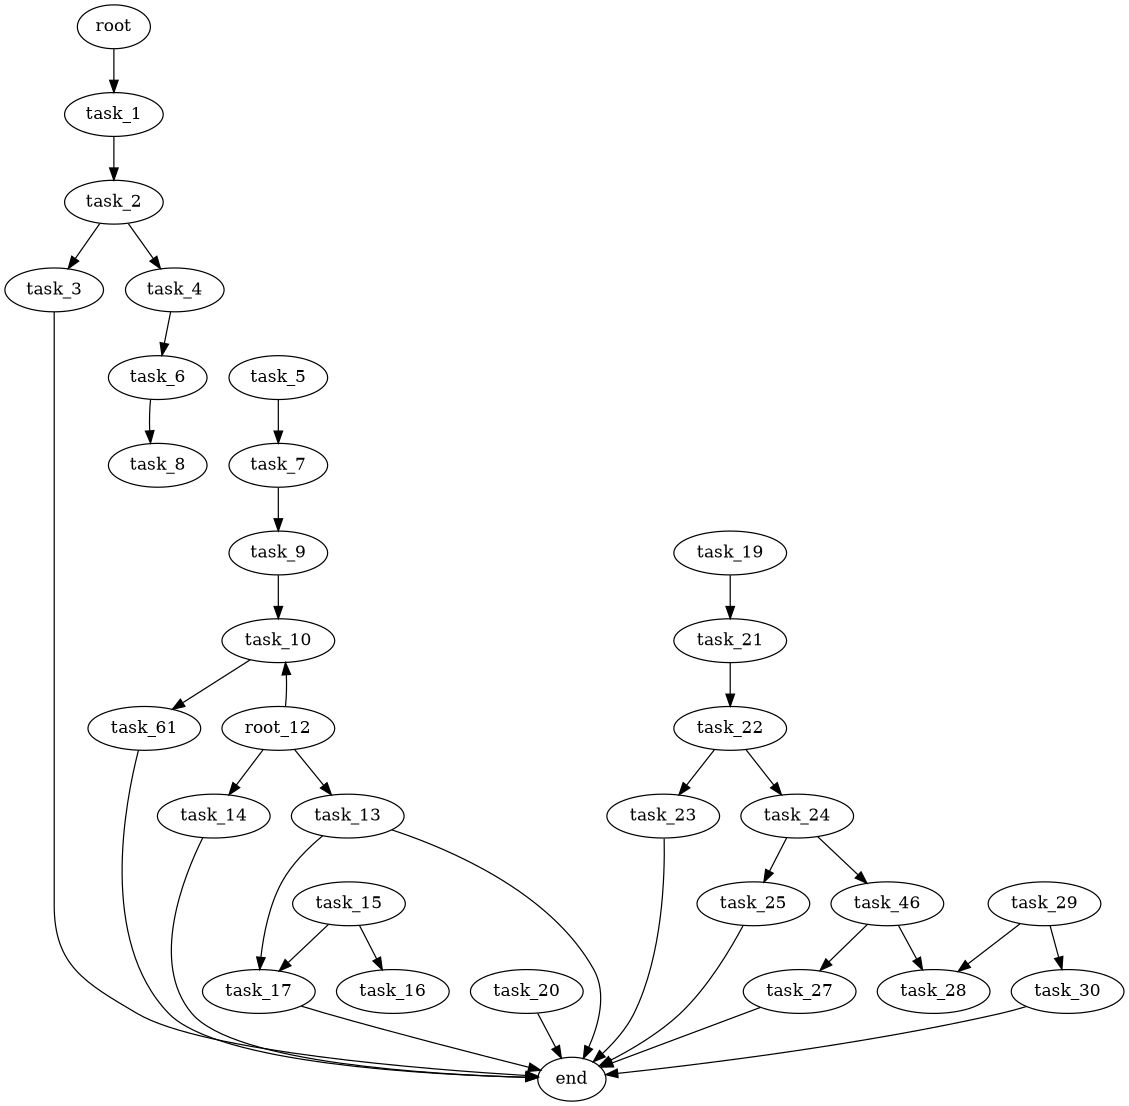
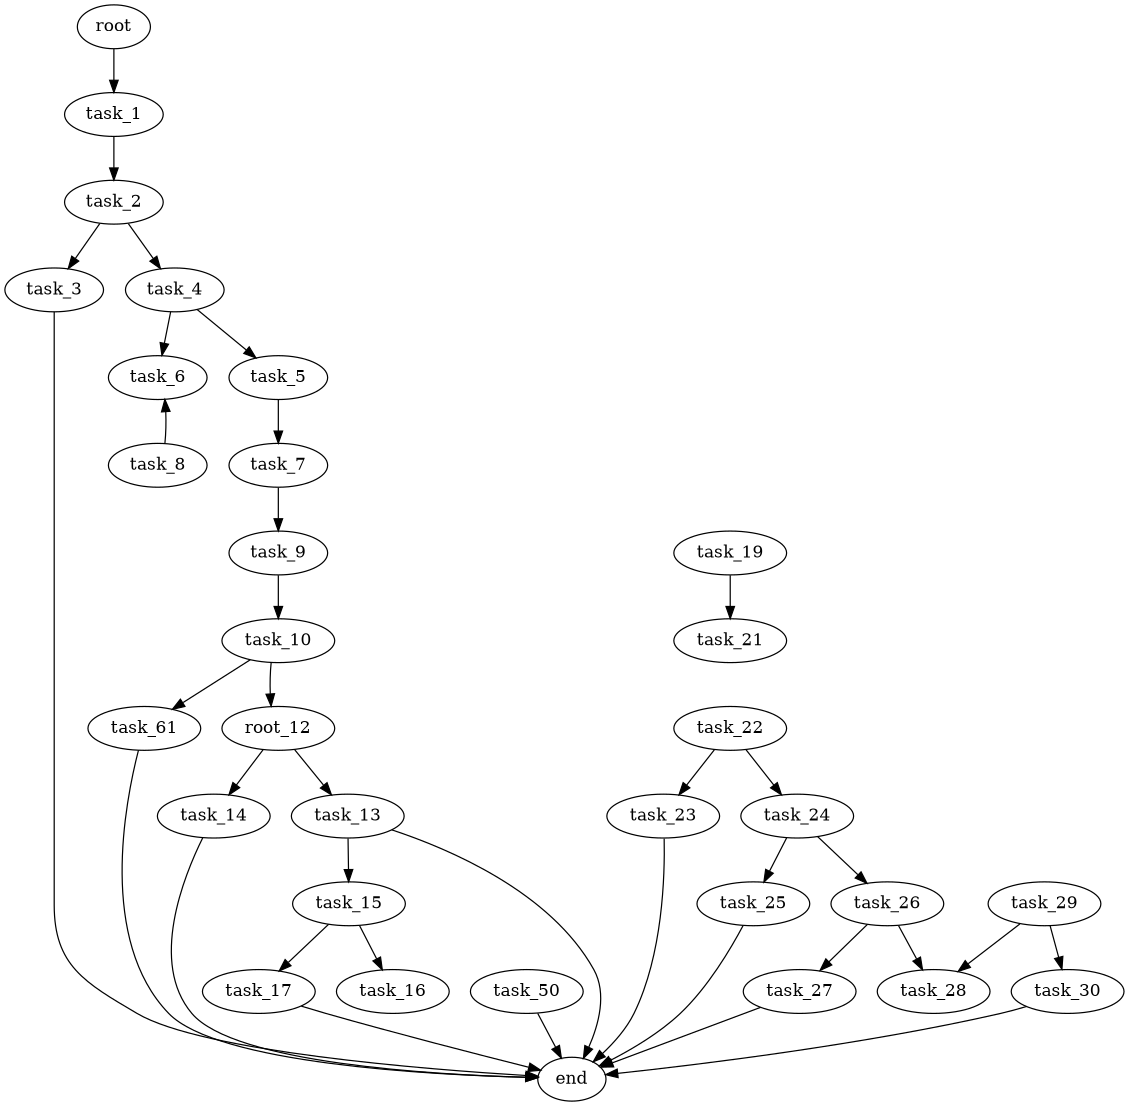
edge "task_4" -> "task_5": added
edge "task_6" -> "task_8": reversed
edge "task_21" -> "task_22": removed
edge "root_12" -> "task_10": reversed
edge "task_13" -> "task_17": now "task_13" -> "task_15"
node "task_46": label "task_46" -> "task_26"
node "task_20": label "task_20" -> "task_50"
